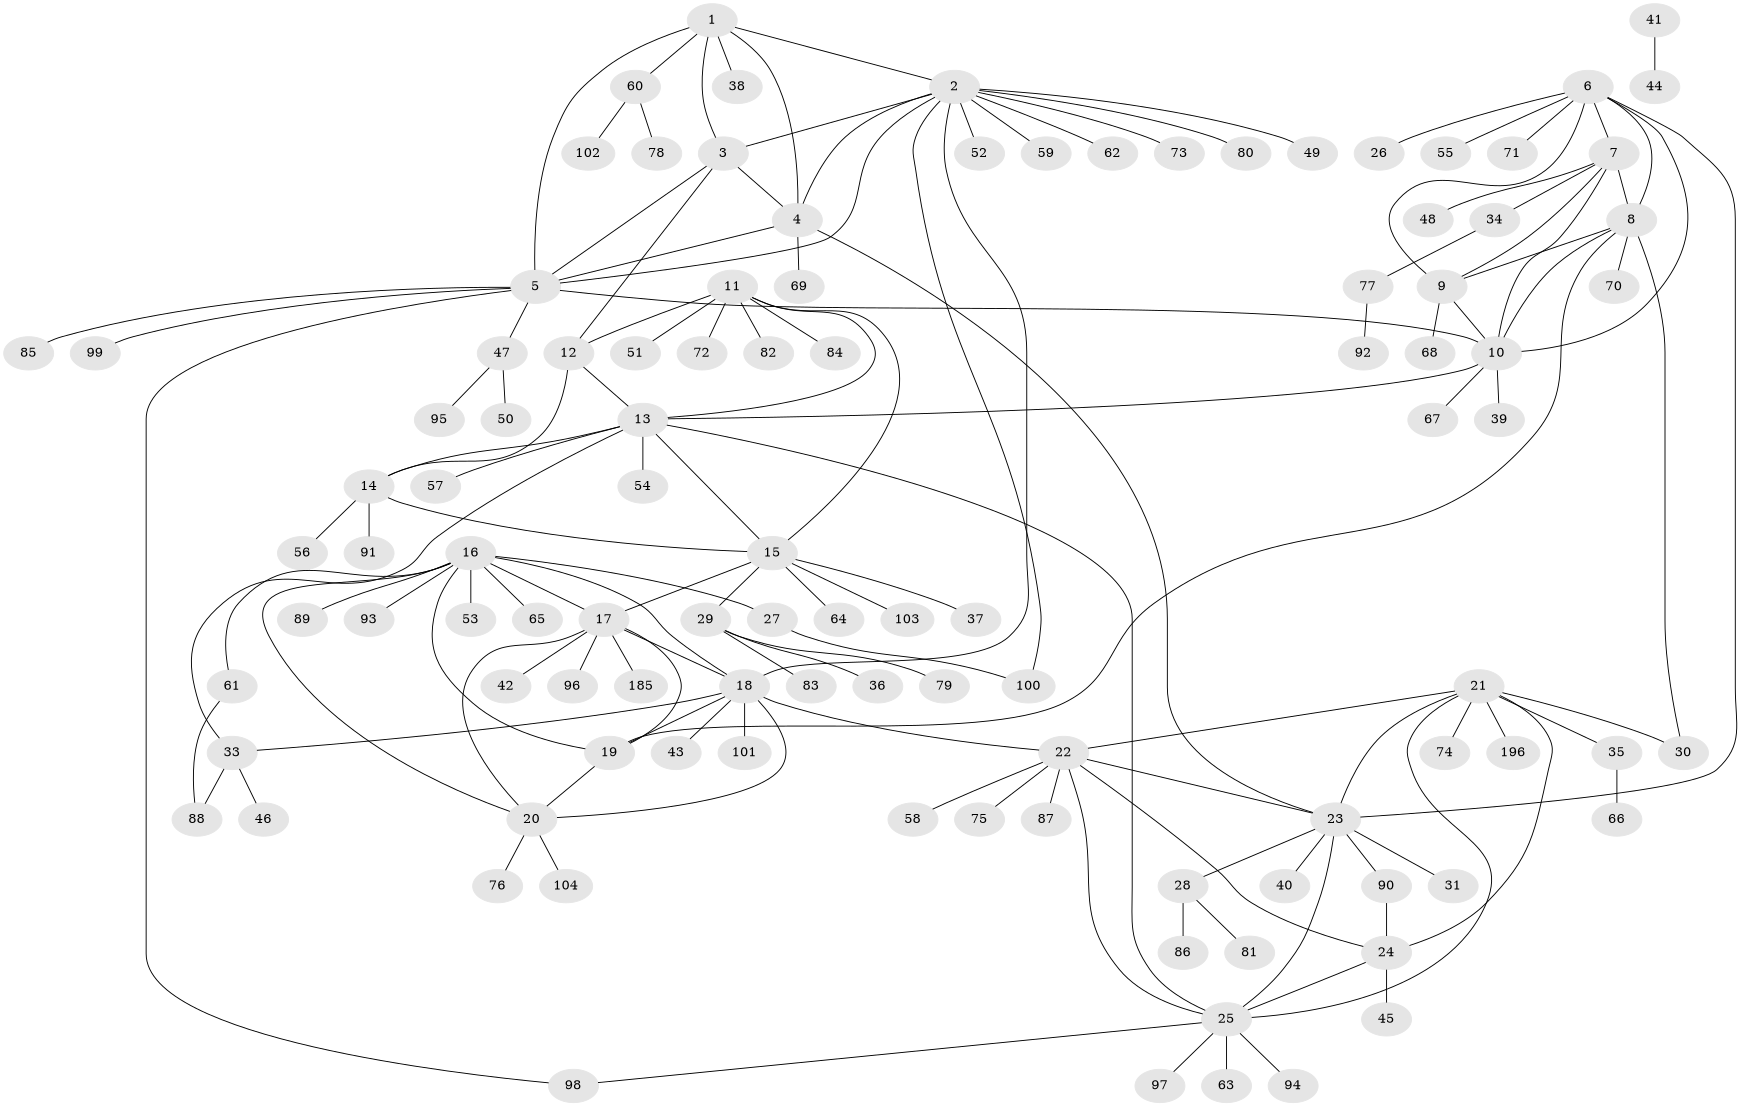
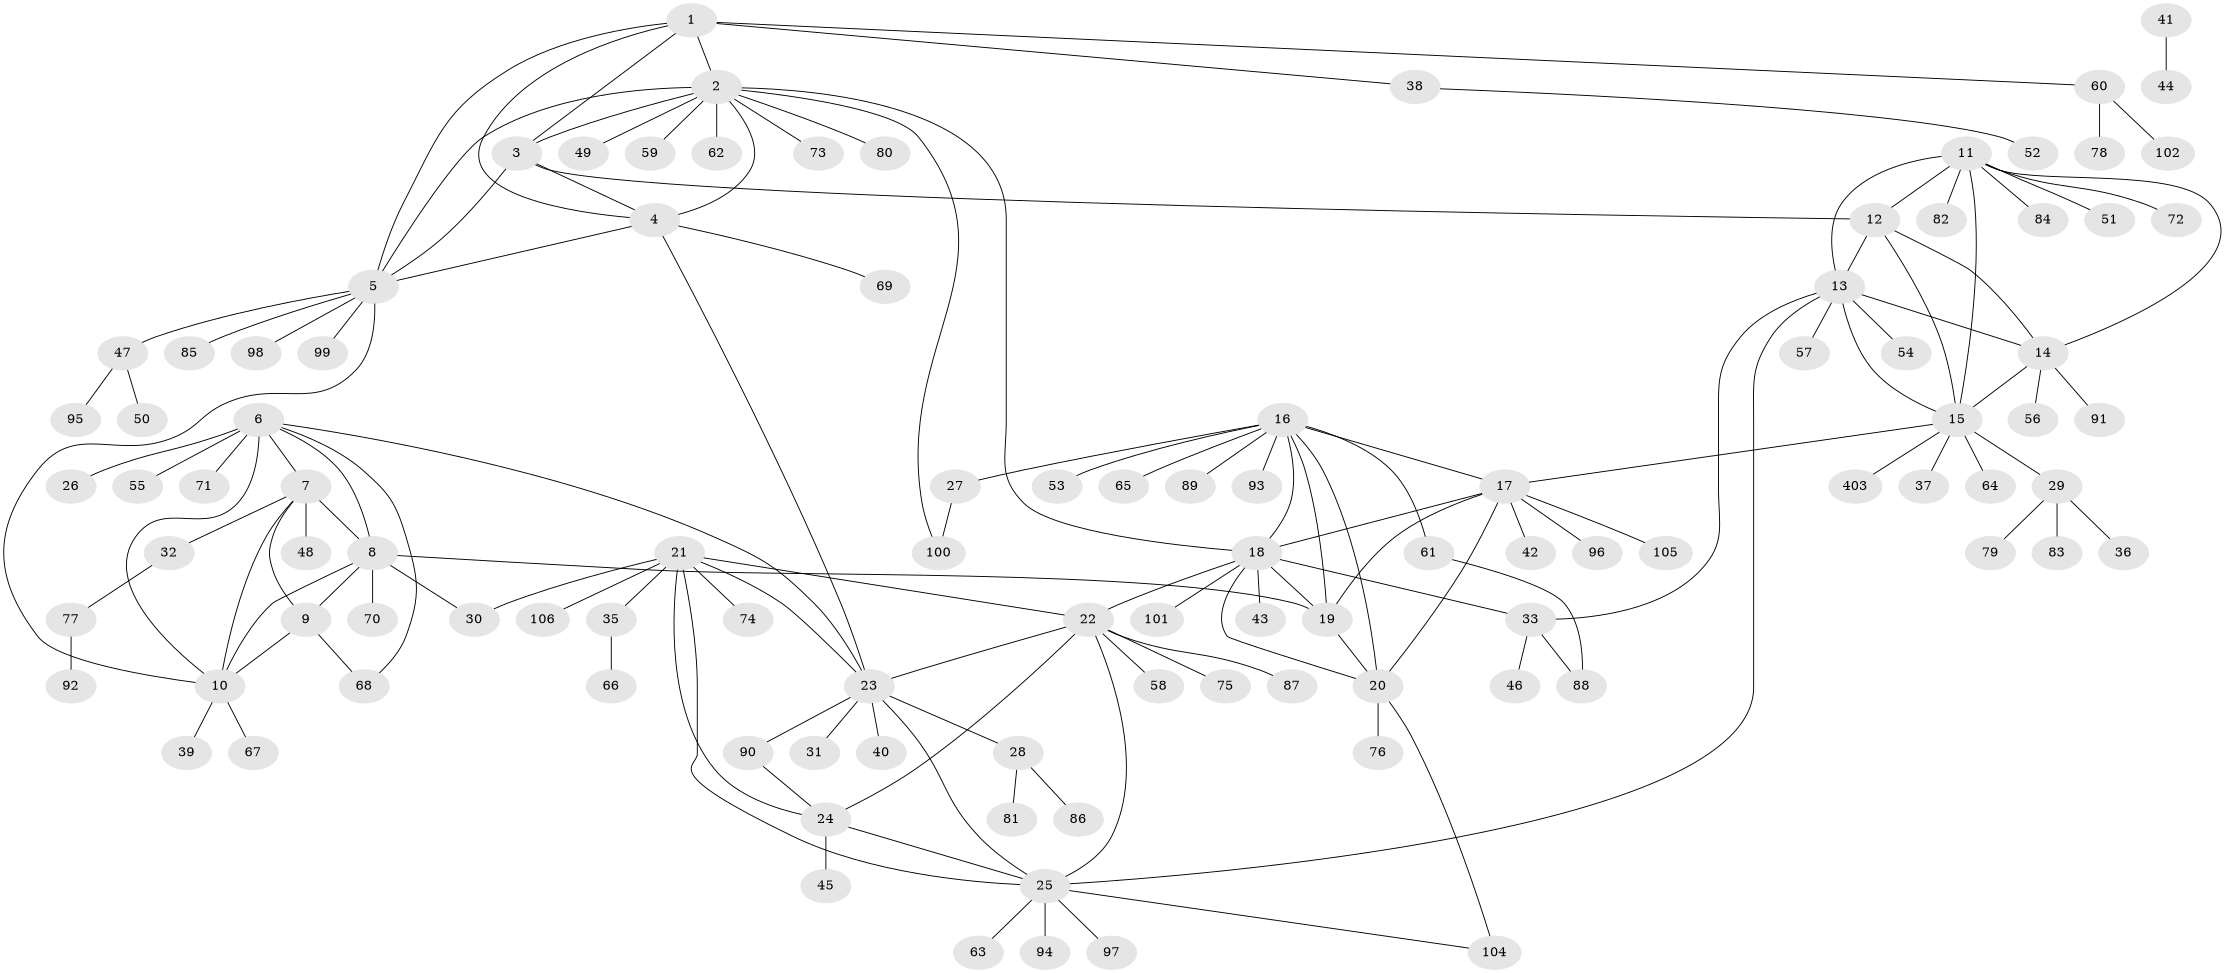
edge "2" -- "52": now "38" -- "52"
edge "6" -- "9": now "6" -- "68"
edge "11" -- "14": added
node "34": label "34" -> "32"
edge "12" -- "15": added
edge "10" -- "13": removed
node "103": label "103" -> "403"
node "185": label "185" -> "105"
node "196": label "196" -> "106"
edge "25" -- "98": now "25" -- "104"
